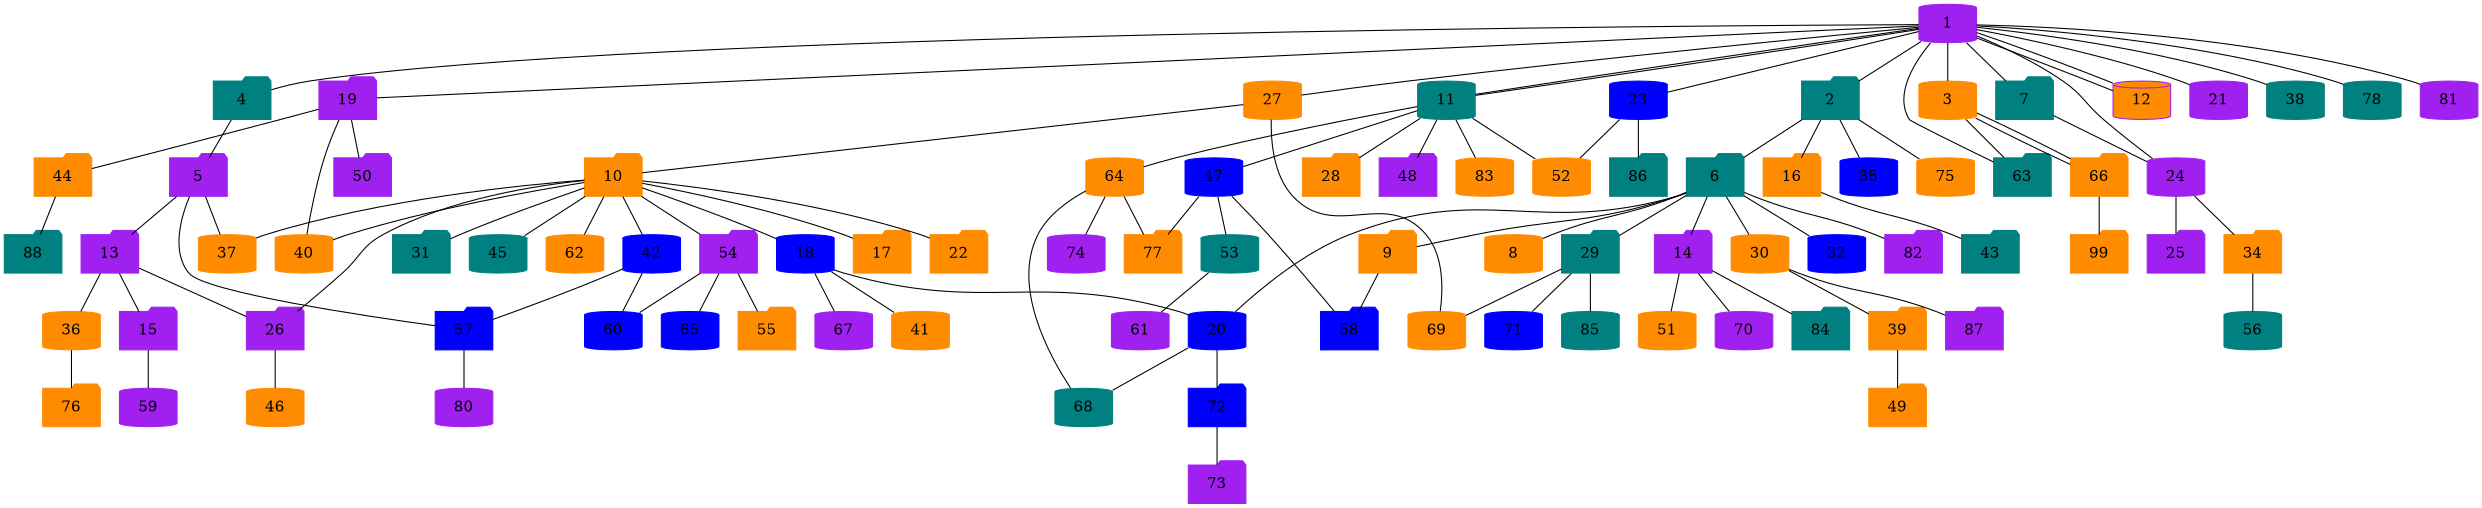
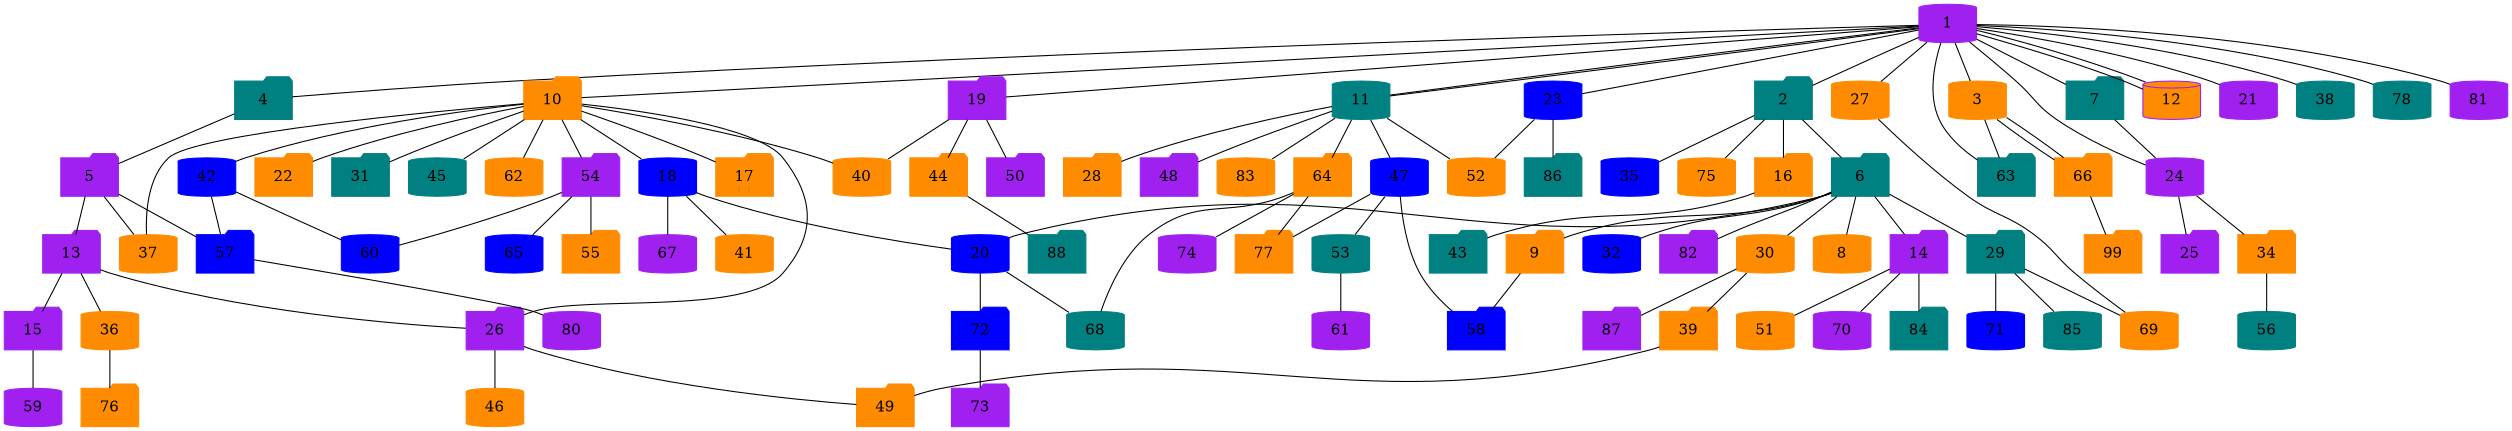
edge "27" -- "10": now "1" -- "10"
node "64": shape cylinder -> folder
edge "26" -- "49": added
